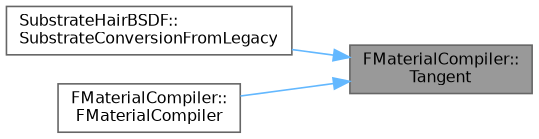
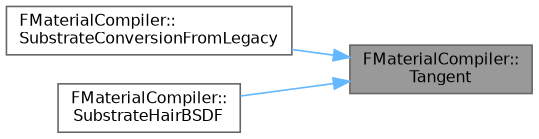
node "SubstrateHairBSDF:: SubstrateConversionFromLegacy": label "SubstrateHairBSDF:: SubstrateConversionFromLegacy" -> "FMaterialCompiler:: SubstrateConversionFromLegacy"
node "FMaterialCompiler:: FMaterialCompiler": label "FMaterialCompiler:: FMaterialCompiler" -> "FMaterialCompiler:: SubstrateHairBSDF"
